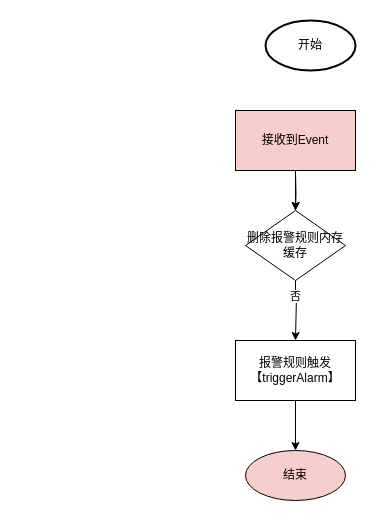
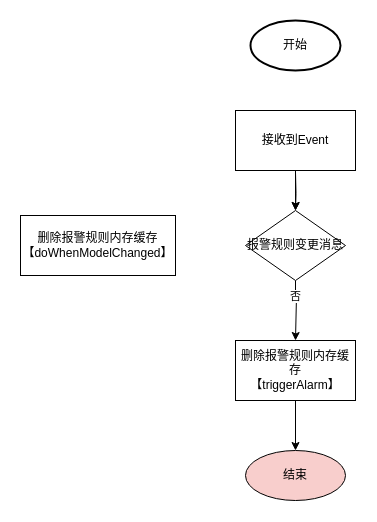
node "开始": moved (311, 46) -> (296, 46)
node "接收到Event": fillcolor #f8cecc -> #ffffff
node "删除报警规则内存缓存【doWhenModelChanged】": added
node "删除报警规则内存缓存": label "删除报警规则内存缓存" -> "报警规则变更消息"
node "报警规则触发 【triggerAlarm】": label "报警规则触发 【triggerAlarm】" -> "删除报警规则内存缓存 【triggerAlarm】"
